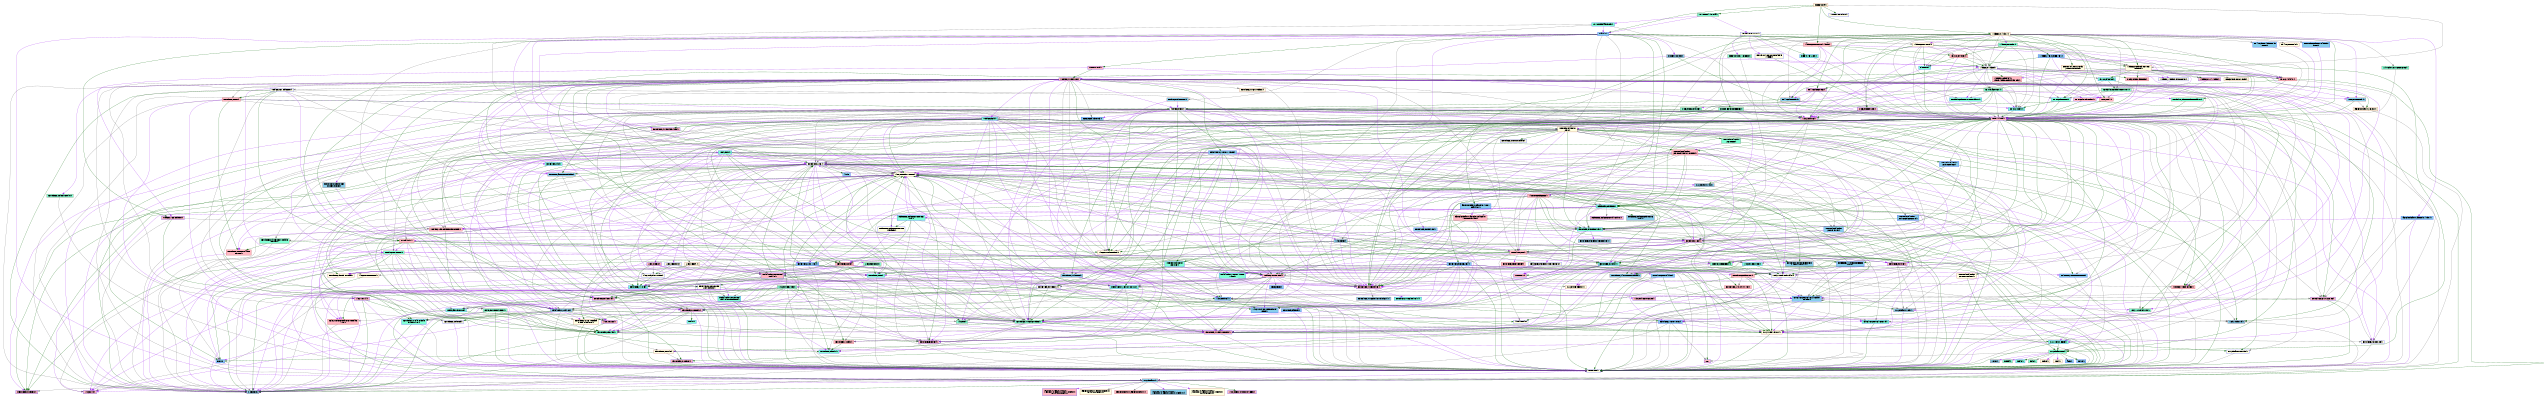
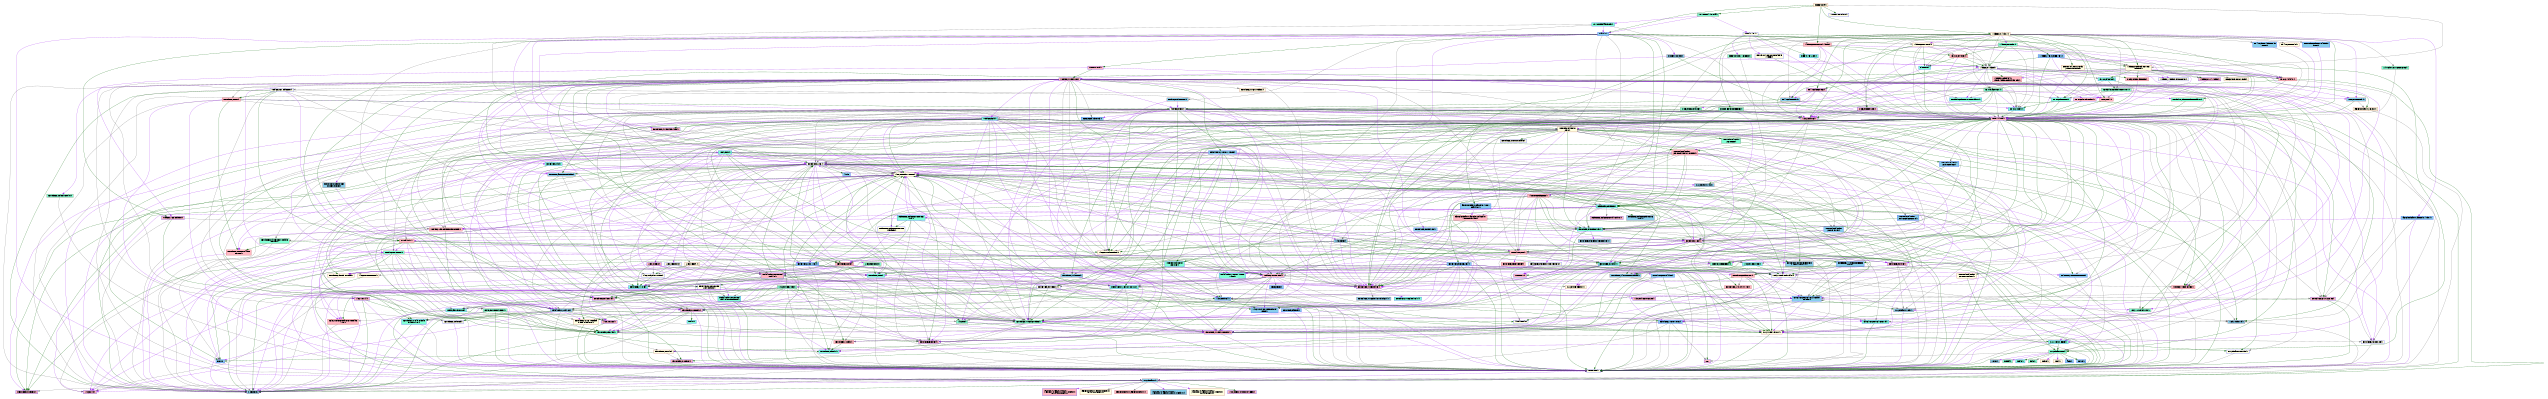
node "RenderingCommon.h": label "RenderingCommon.h" -> "IDetailsView.h"
